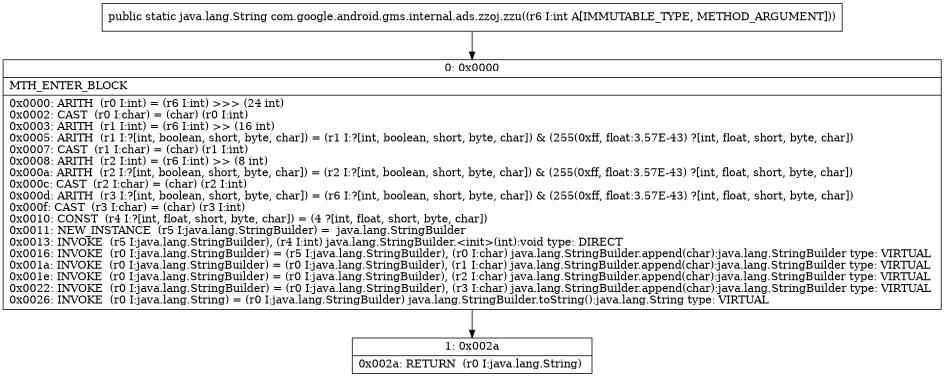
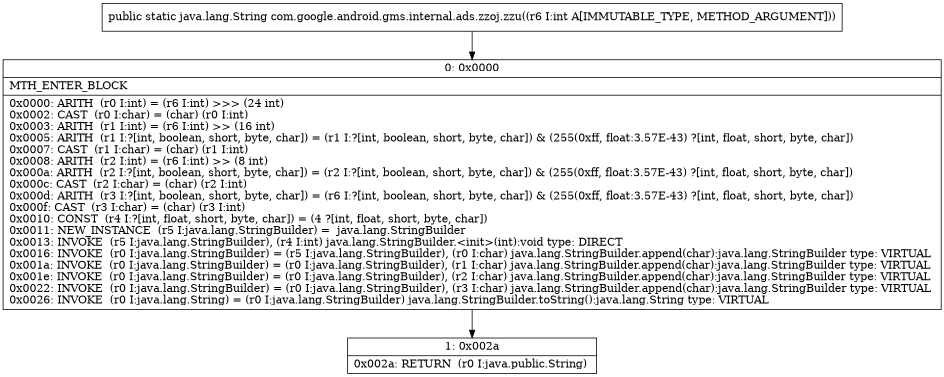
node "1: 0x002a": text "0x002a: RETURN  (r0 I:java.lang.String)" -> "0x002a: RETURN  (r0 I:java.public.String)"
